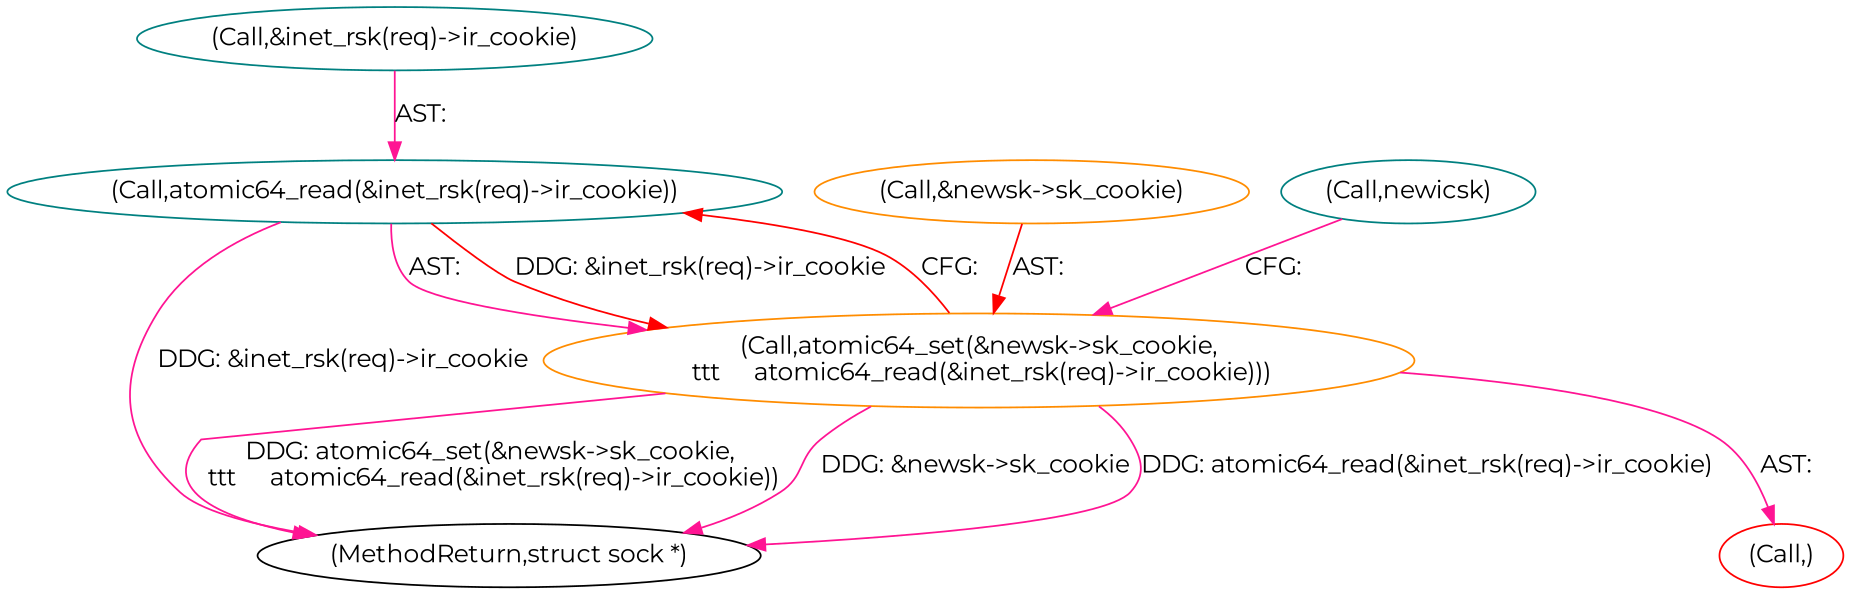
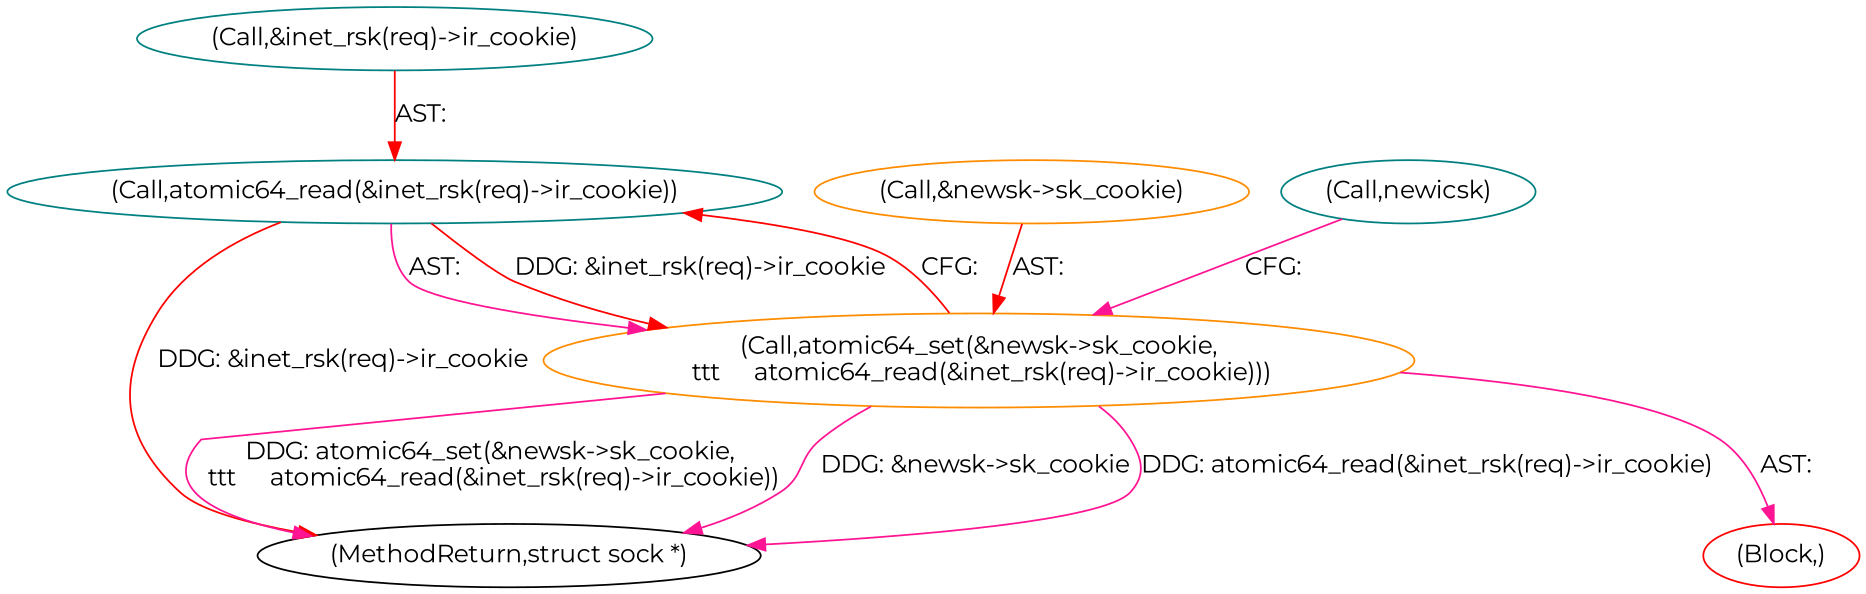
edge "(Call,&inet_rsk(req)->ir_cookie)" -> "(Call,atomic64_read(&inet_rsk(req)->ir_cookie))": color deeppink -> red
edge "(Call,atomic64_read(&inet_rsk(req)->ir_cookie))" -> "(MethodReturn,struct sock *)": color deeppink -> red
node "(Call,)": label "(Call,)" -> "(Block,)"
